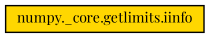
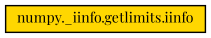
node "numpy._core.getlimits.iinfo": label "numpy._core.getlimits.iinfo" -> "numpy._iinfo.getlimits.iinfo"
